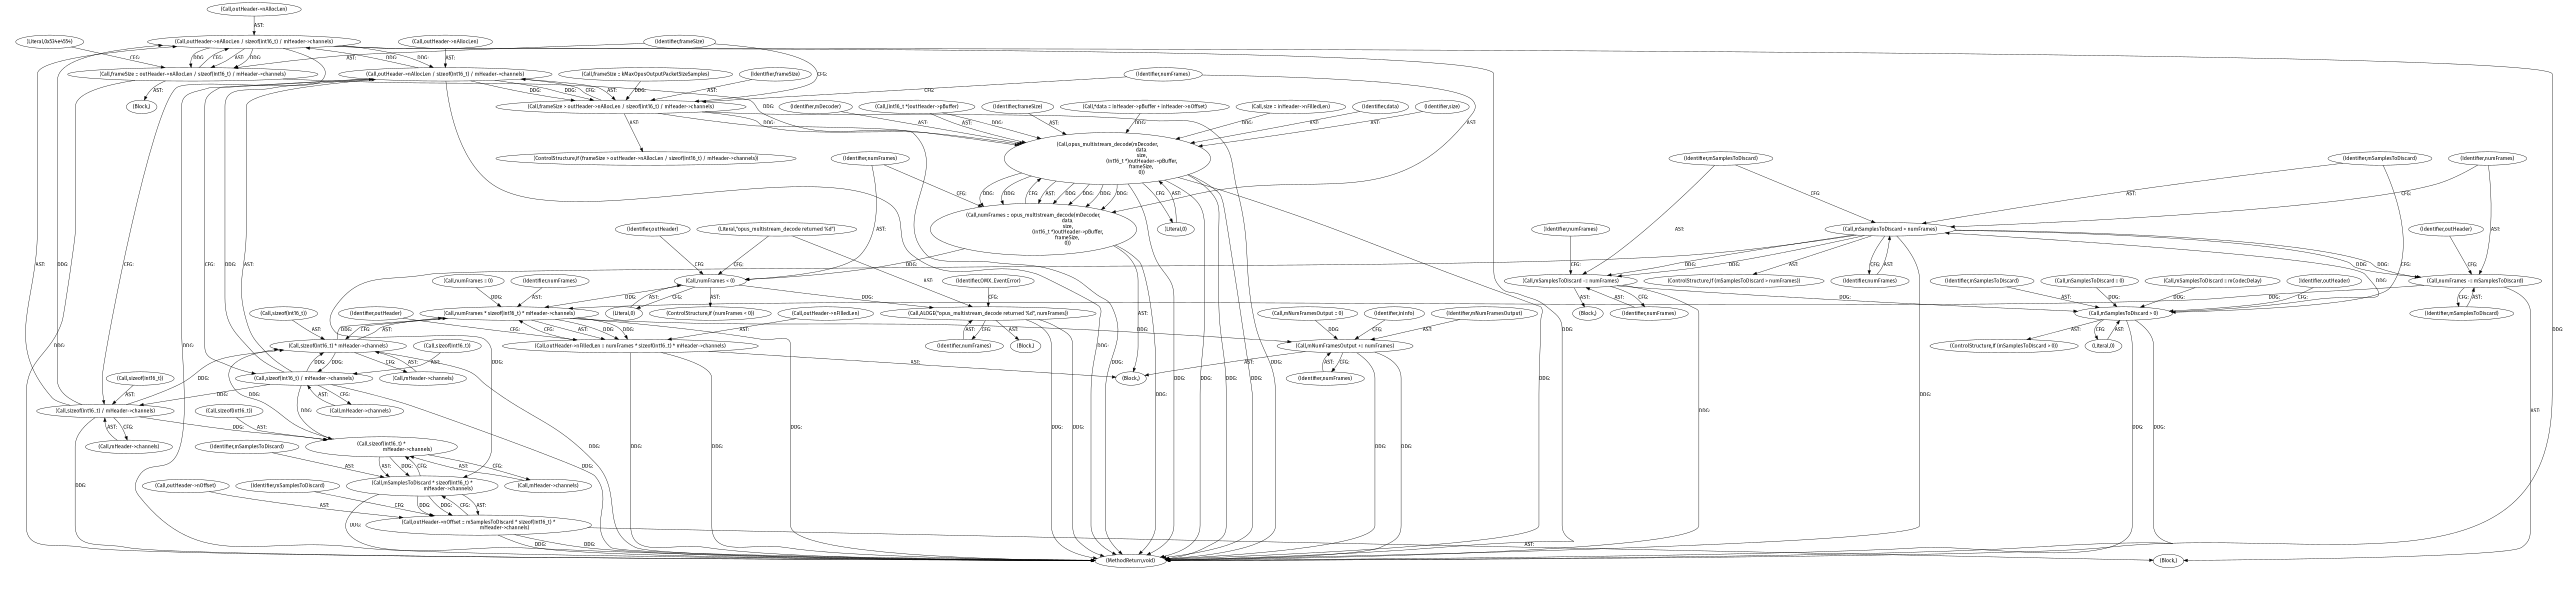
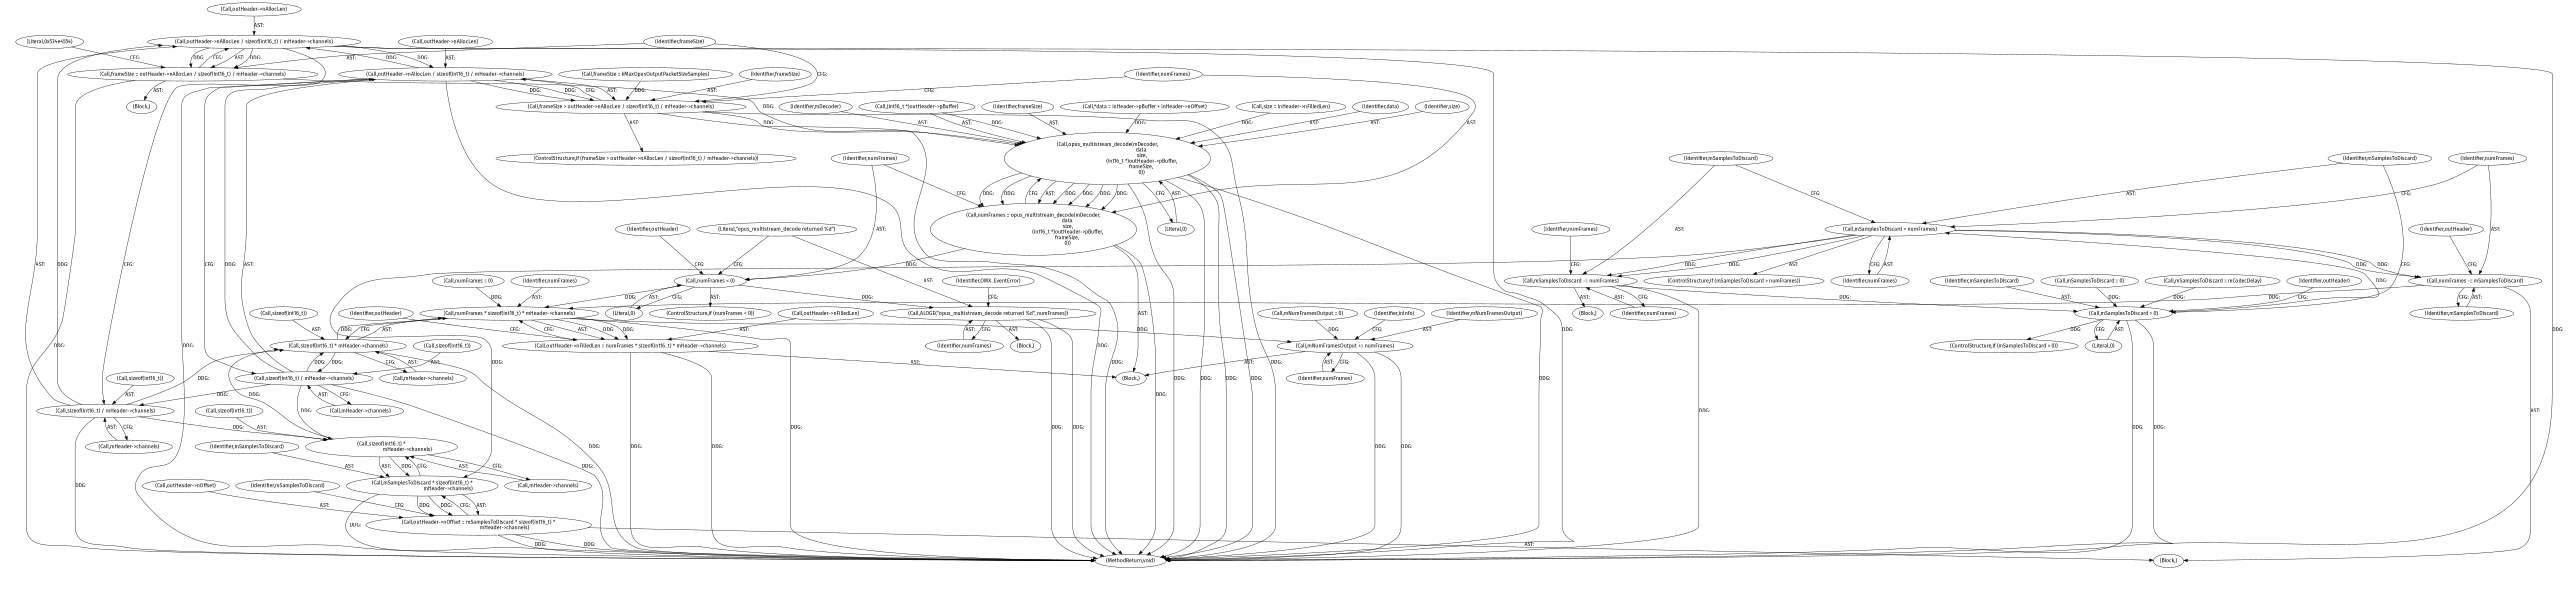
edge "(Call,mSamplesToDiscard > 0)" -> "(ControlStructure,if (mSamplesToDiscard > 0))": label "AST: " -> "DDG: "
edge "(Call,mSamplesToDiscard > numFrames)" -> "(MethodReturn,void)": removed, label "DDG:"
